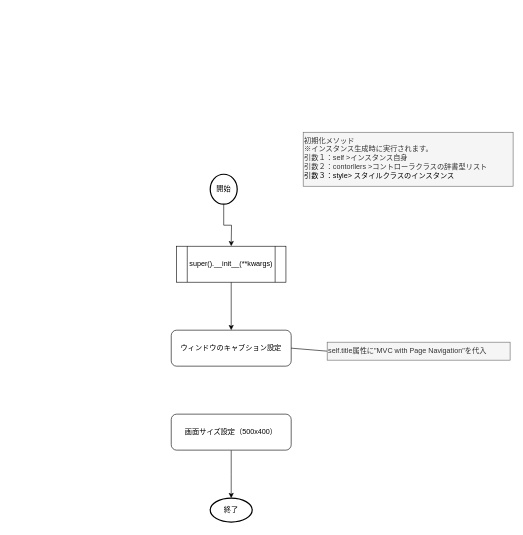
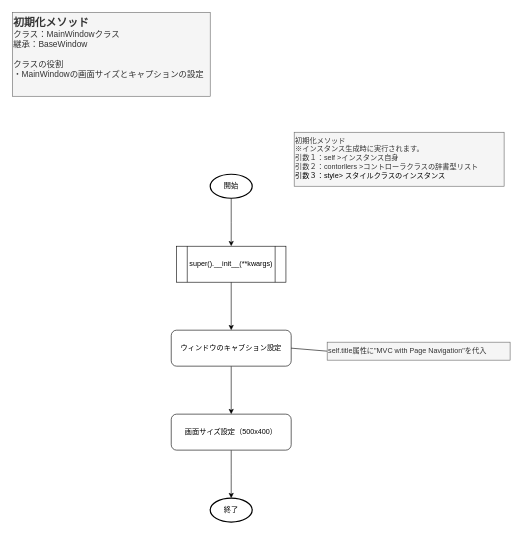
node "初期化メソッド クラス：MainWindowクラス 継承：BaseWindow クラスの役割 ・MainWindowの画面サイズとキャプションの設定": added
node "初期化メソッド ※インスタンス生成時に実行されます。 引数１：self >インスタンス自身 引数２：contorllers >コントローラクラスの辞書型リスト 引数３：style> スタイルクラスのインスタンス": moved (408, 159) -> (399, 159)
node "開始": size 27x30 -> 42x24
edge "ウィンドウのキャプション設定" -> "画面サイズ設定（500x400）": added
